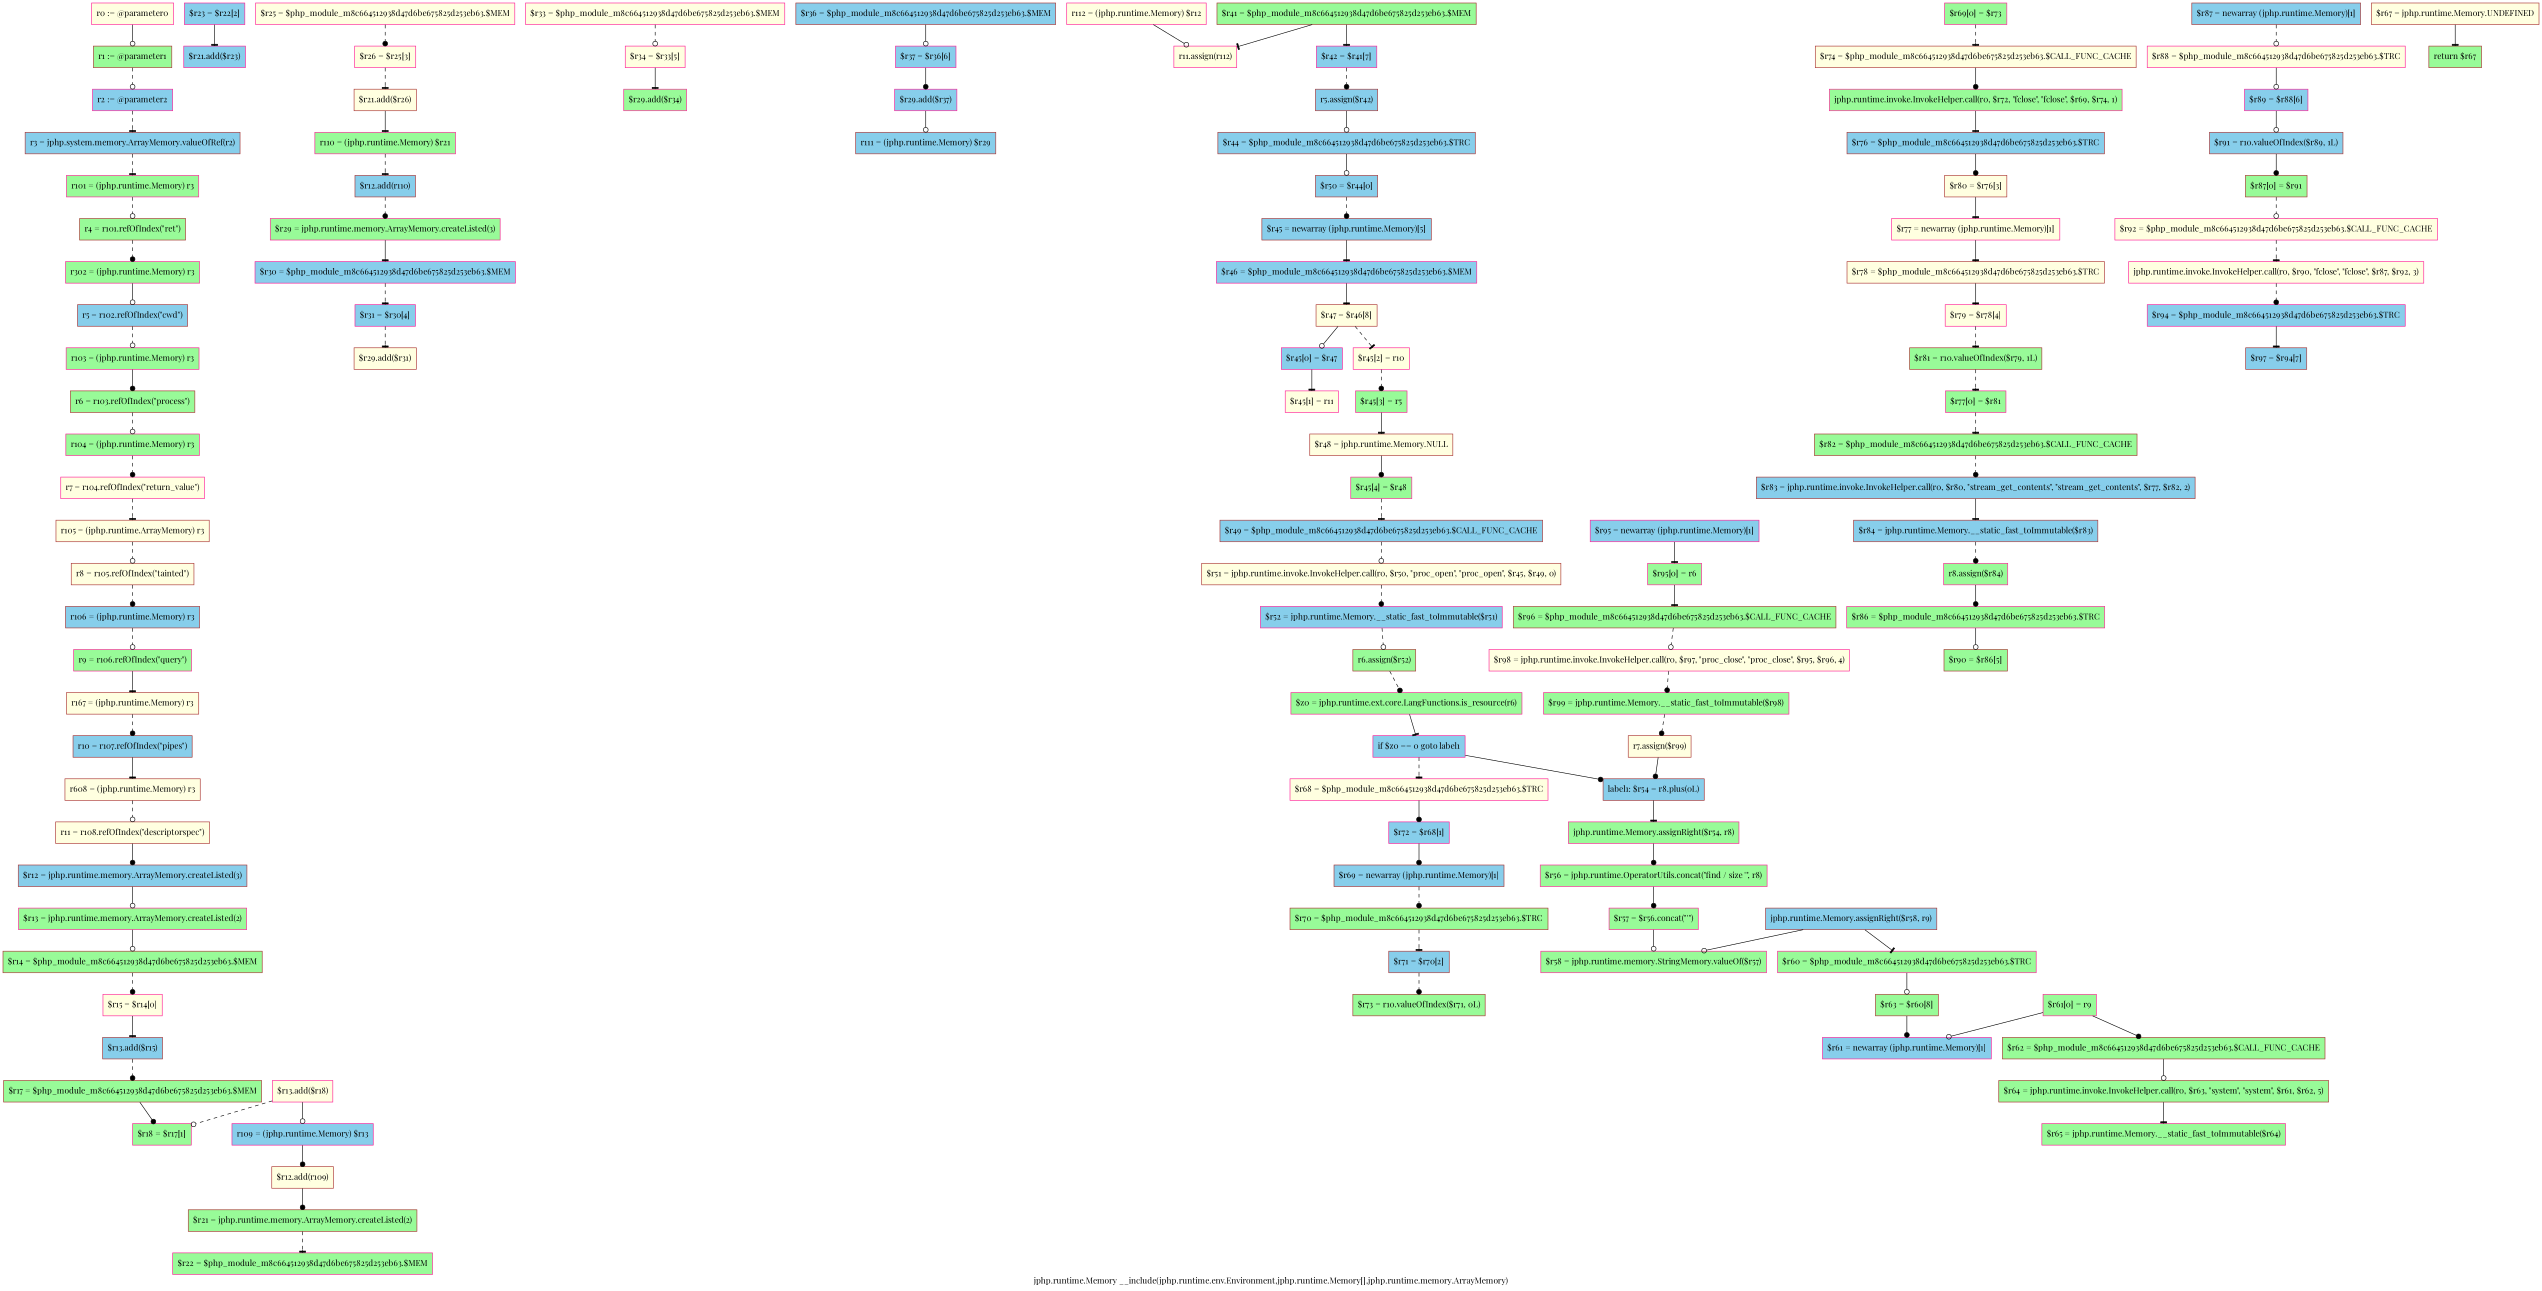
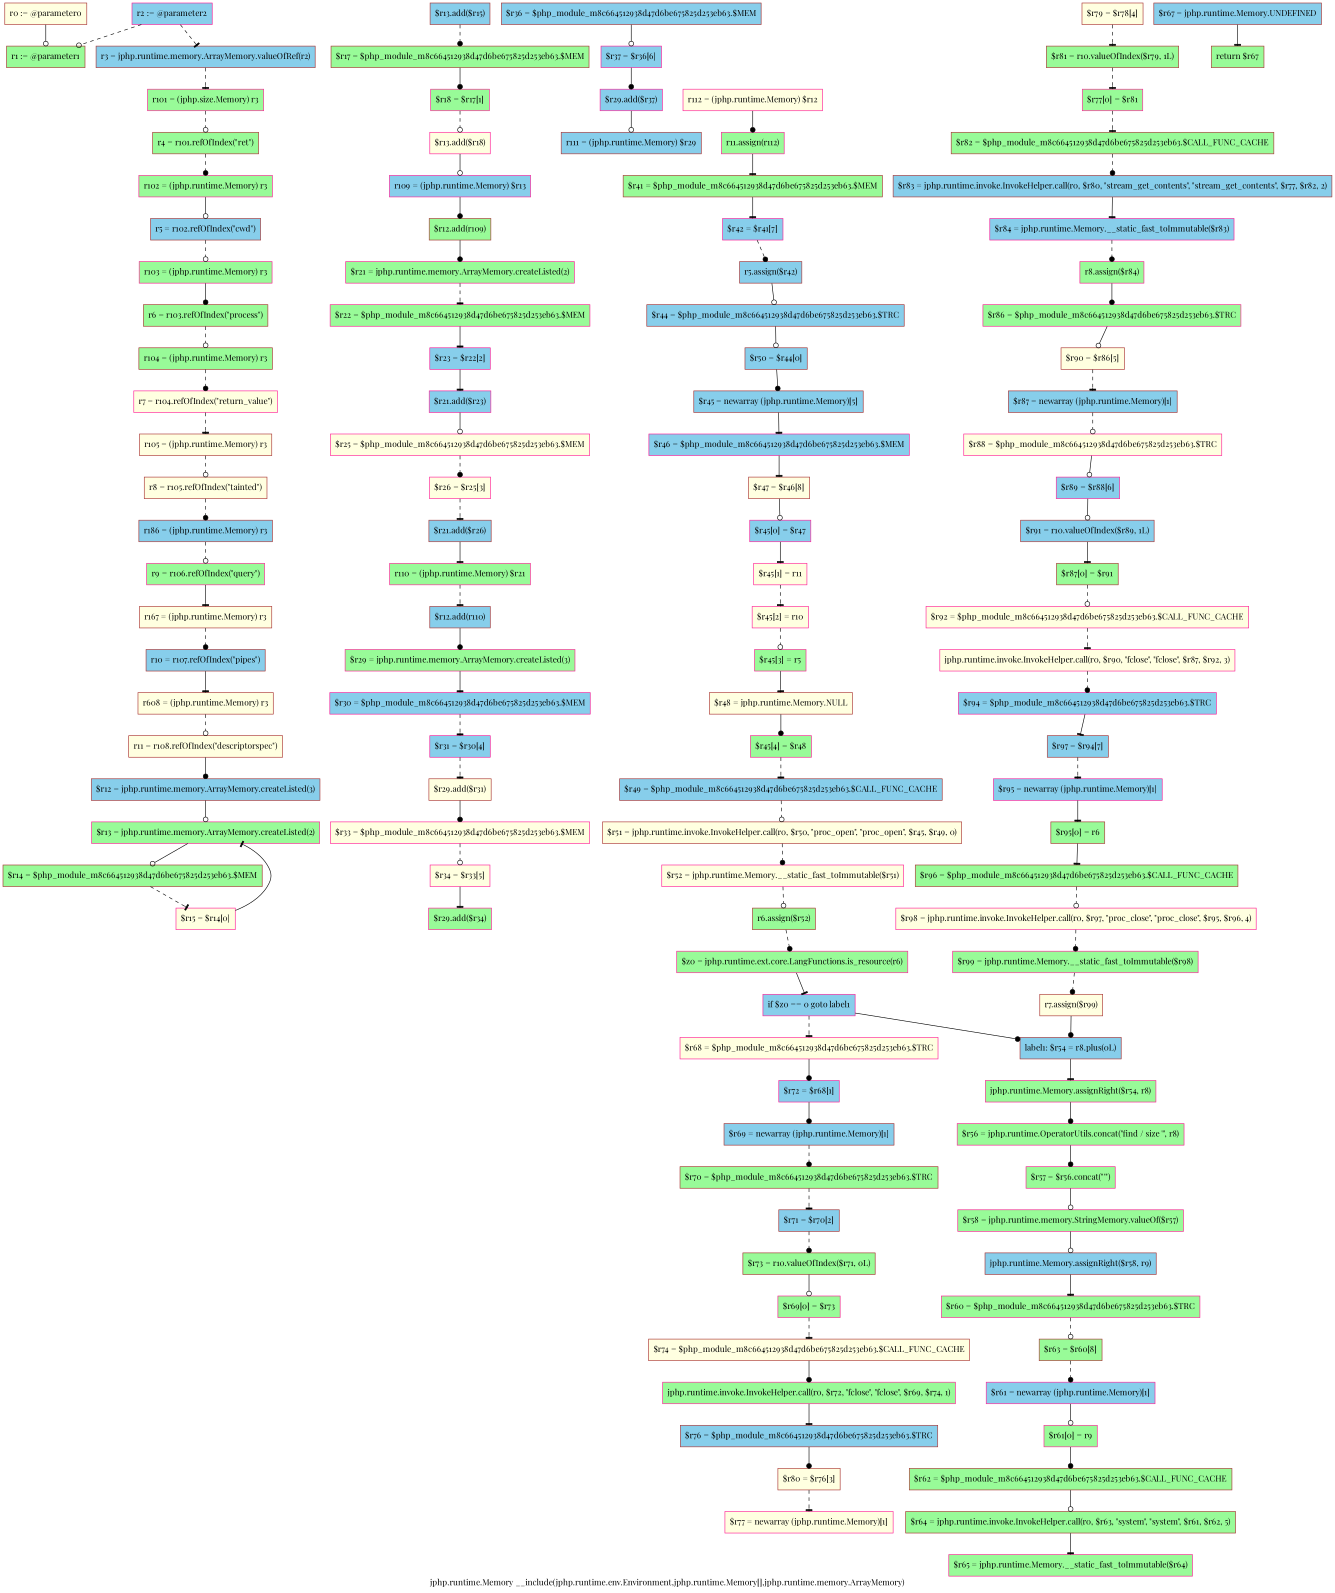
node "r0 := @parameter0": color deeppink -> brown
node "$r67 = jphp.runtime.Memory.UNDEFINED": fillcolor lightyellow -> skyblue
edge "r112 = (jphp.runtime.Memory) $r12" -> "r11.assign(r112)": arrowhead odot -> dot
edge "$r41 = $php_module_m8c664512938d47d6be675825d253eb63.$MEM" -> "r11.assign(r112)": reversed
node "r11.assign(r112)": fillcolor lightyellow -> palegreen
edge "r1 := @parameter1" -> "r2 := @parameter2": reversed
node "$r21.add($r26)": fillcolor lightyellow -> skyblue
node "r3 = jphp.system.memory.ArrayMemory.valueOfRef(r2)": label "r3 = jphp.system.memory.ArrayMemory.valueOfRef(r2)" -> "r3 = jphp.runtime.memory.ArrayMemory.valueOfRef(r2)"
edge "$r91 = r10.valueOfIndex($r89, 1L)" -> "$r87[0] = $r91": arrowhead dot -> tee
node "r101 = (jphp.runtime.Memory) r3": label "r101 = (jphp.runtime.Memory) r3" -> "r101 = (jphp.size.Memory) r3"
edge "$r12.add(r110)" -> "$r29 = jphp.runtime.memory.ArrayMemory.createListed(3)": style dashed -> solid
edge "$r50 = $r44[0]" -> "$r45 = newarray (jphp.runtime.Memory)[5]": style dashed -> solid
edge "$r80 = $r76[3]" -> "$r77 = newarray (jphp.runtime.Memory)[1]": style solid -> dashed
node "r302 = (jphp.runtime.Memory) r3": label "r302 = (jphp.runtime.Memory) r3" -> "r102 = (jphp.runtime.Memory) r3"
node "$r78 = $php_module_m8c664512938d47d6be675825d253eb63.$TRC": removed
node "$r79 = $r78[4]": color deeppink -> brown
edge "$r22 = $php_module_m8c664512938d47d6be675825d253eb63.$MEM" -> "$r23 = $r22[2]": added
edge "$r47 = $r46[8]" -> "$r45[2] = r10": now "$r45[1] = r11" -> "$r45[2] = r10"
edge "$r45[2] = r10" -> "$r45[3] = r5": arrowhead dot -> odot
edge "$r90 = $r86[5]" -> "$r87 = newarray (jphp.runtime.Memory)[1]": added
edge "$r21.add($r23)" -> "$r25 = $php_module_m8c664512938d47d6be675825d253eb63.$MEM": added
node "r104 = (jphp.runtime.Memory) r3": color deeppink -> brown
node "r105 = (jphp.runtime.ArrayMemory) r3": label "r105 = (jphp.runtime.ArrayMemory) r3" -> "r105 = (jphp.runtime.Memory) r3"
node "$r84 = jphp.runtime.Memory.__static_fast_toImmutable($r83)": color brown -> deeppink
node "$r95[0] = r6": color deeppink -> brown
node "r106 = (jphp.runtime.Memory) r3": label "r106 = (jphp.runtime.Memory) r3" -> "r186 = (jphp.runtime.Memory) r3"
node "$r52 = jphp.runtime.Memory.__static_fast_toImmutable($r51)": fillcolor skyblue -> lightyellow
node "$r90 = $r86[5]": fillcolor palegreen -> lightyellow
edge "$r97 = $r94[7]" -> "$r95 = newarray (jphp.runtime.Memory)[1]": added
edge "$r29.add($r31)" -> "$r33 = $php_module_m8c664512938d47d6be675825d253eb63.$MEM": added
edge "jphp.runtime.Memory.assignRight($r58, r9)" -> "$r58 = jphp.runtime.memory.StringMemory.valueOf($r57)": reversed
edge "$r14 = $php_module_m8c664512938d47d6be675825d253eb63.$MEM" -> "$r15 = $r14[0]": arrowhead dot -> tee
edge "$r60 = $php_module_m8c664512938d47d6be675825d253eb63.$TRC" -> "$r63 = $r60[8]": style solid -> dashed
edge "$r63 = $r60[8]" -> "$r61 = newarray (jphp.runtime.Memory)[1]": style solid -> dashed
edge "$r61[0] = r9" -> "$r61 = newarray (jphp.runtime.Memory)[1]": reversed
edge "$r15 = $r14[0]" -> "$r13.add($r15)": now "$r15 = $r14[0]" -> "$r13 = jphp.runtime.memory.ArrayMemory.createListed(2)"
edge "$r13.add($r18)" -> "$r18 = $r17[1]": reversed
node "$r12.add(r109)": fillcolor lightyellow -> palegreen
node "$r21 = jphp.runtime.memory.ArrayMemory.createListed(2)": color brown -> deeppink
edge "$r73 = r10.valueOfIndex($r71, 0L)" -> "$r69[0] = $r73": added
